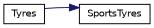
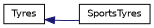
edge "Tyres" -> "SportsTyres": reversed
